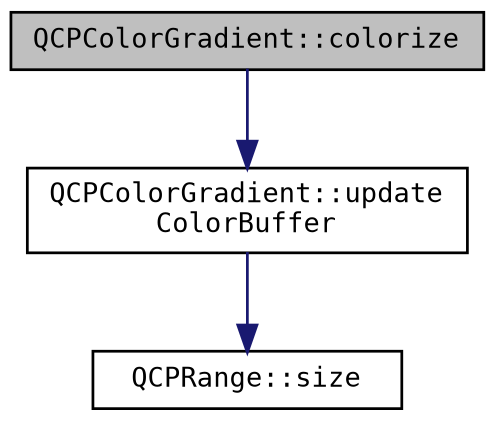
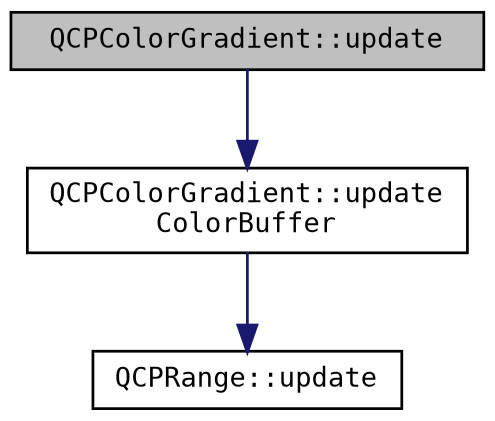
node "QCPColorGradient::colorize": label "QCPColorGradient::colorize" -> "QCPColorGradient::update"
node "QCPRange::size": label "QCPRange::size" -> "QCPRange::update"
